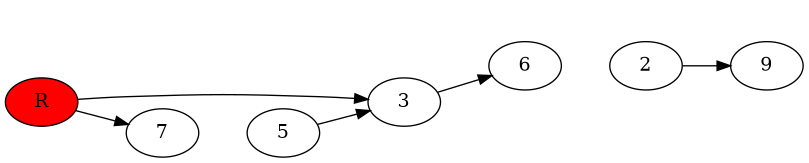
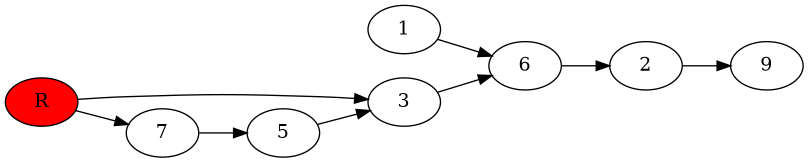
node "1": added
edge "6" -> "2": added
edge "7" -> "5": added
